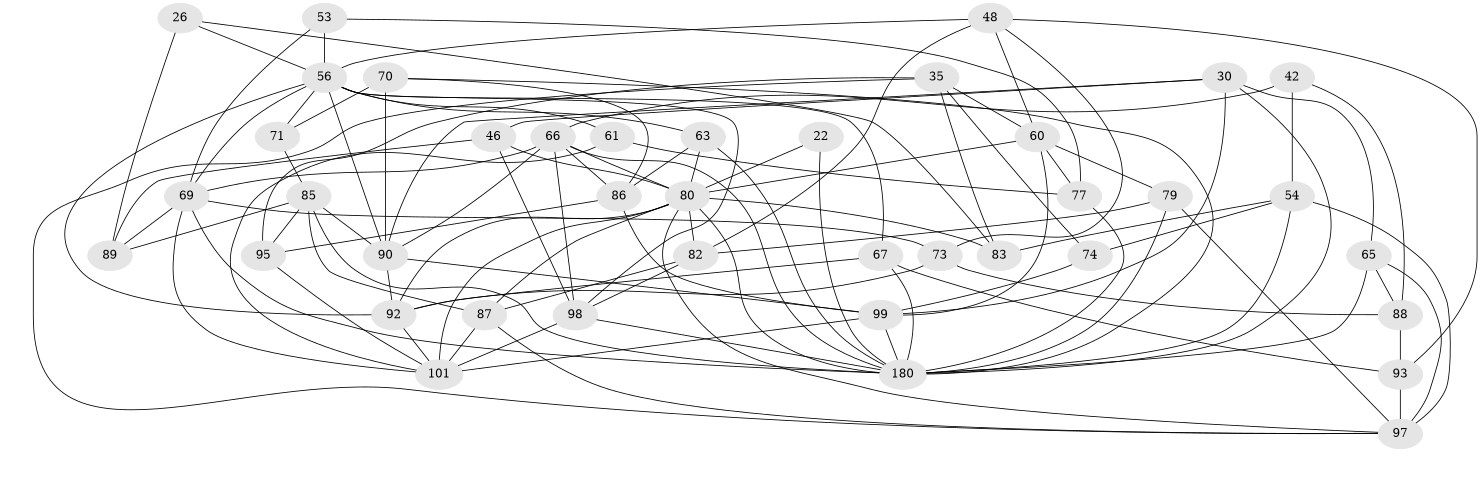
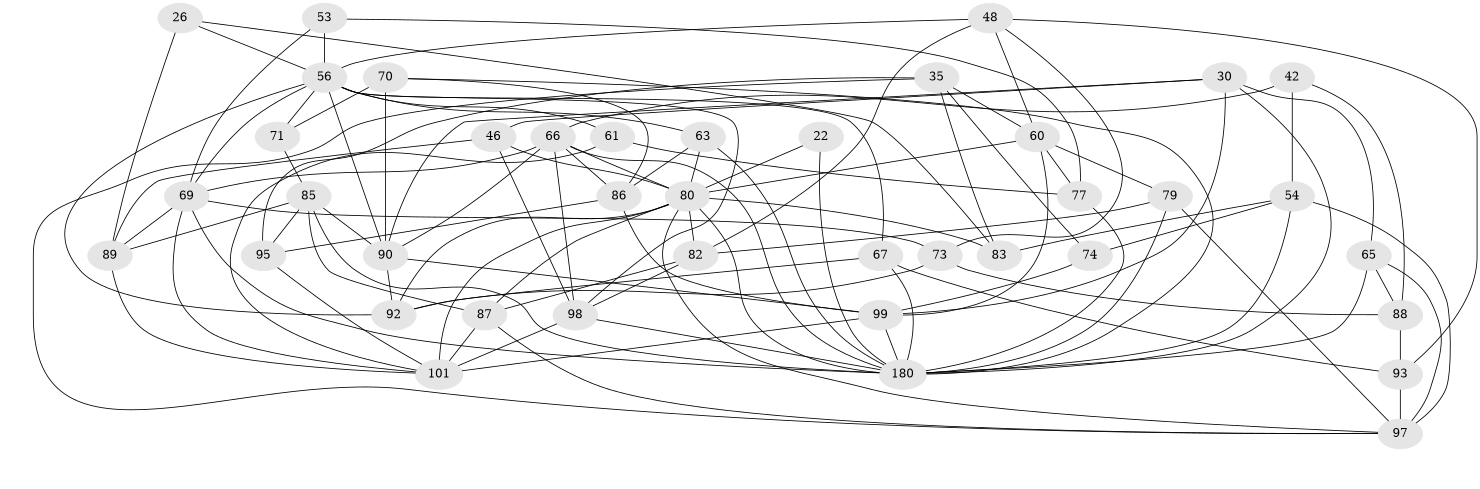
edge "92" -- "101": now "89" -- "101"
